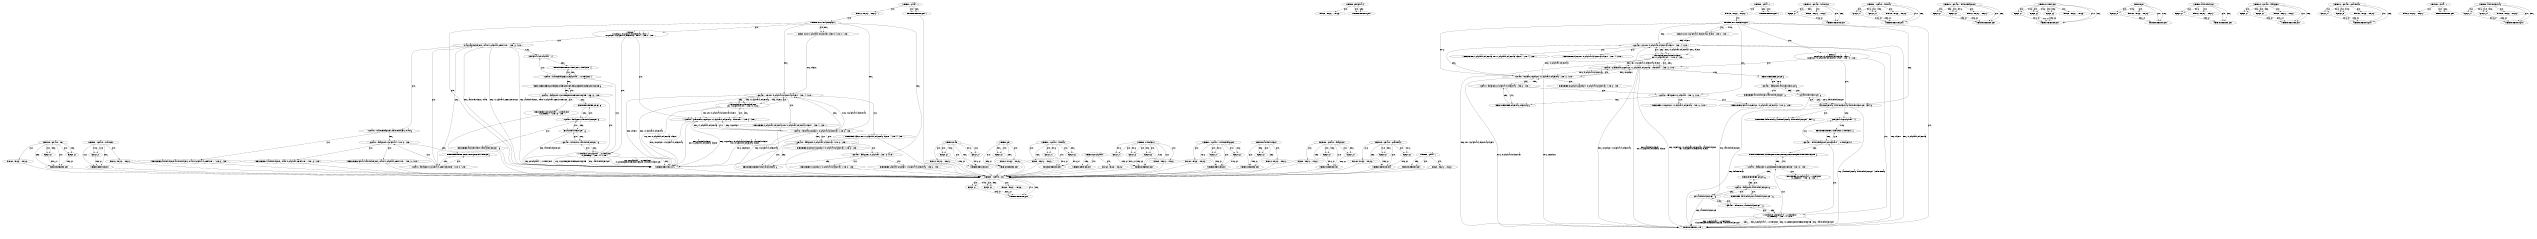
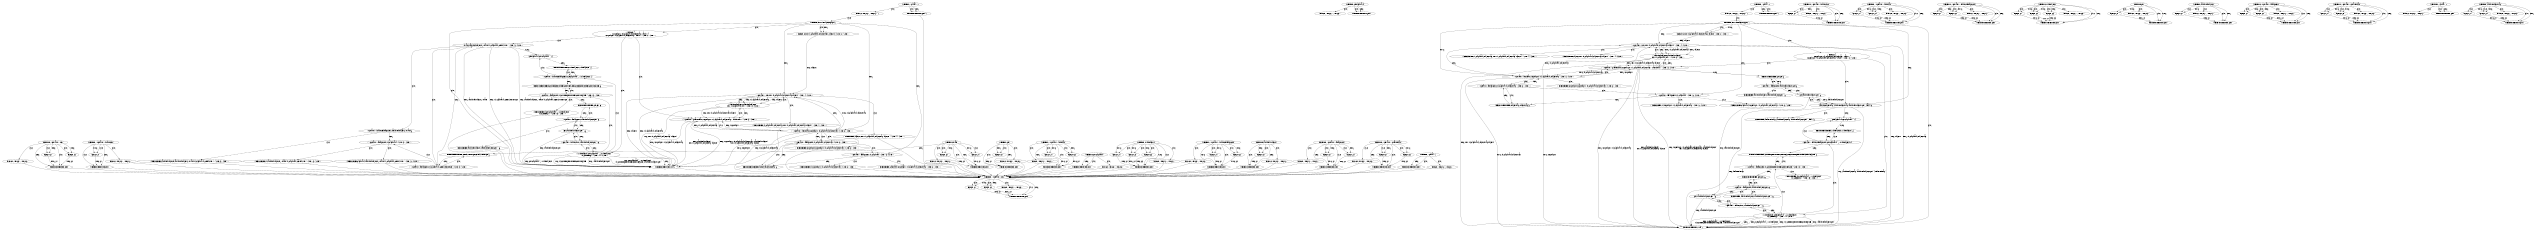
edge "<(<operator>.fieldAccess,ui::Clipboard)<SUB>5</SUB>>" -> "(FIELD_IDENTIFIER,CBF_SMBITMAP,CBF_SMBITMAP)": now "(METHOD,erase)" -> "(FIELD_IDENTIFIER,CBF_SMBITMAP,CBF_SMBITMAP)"
